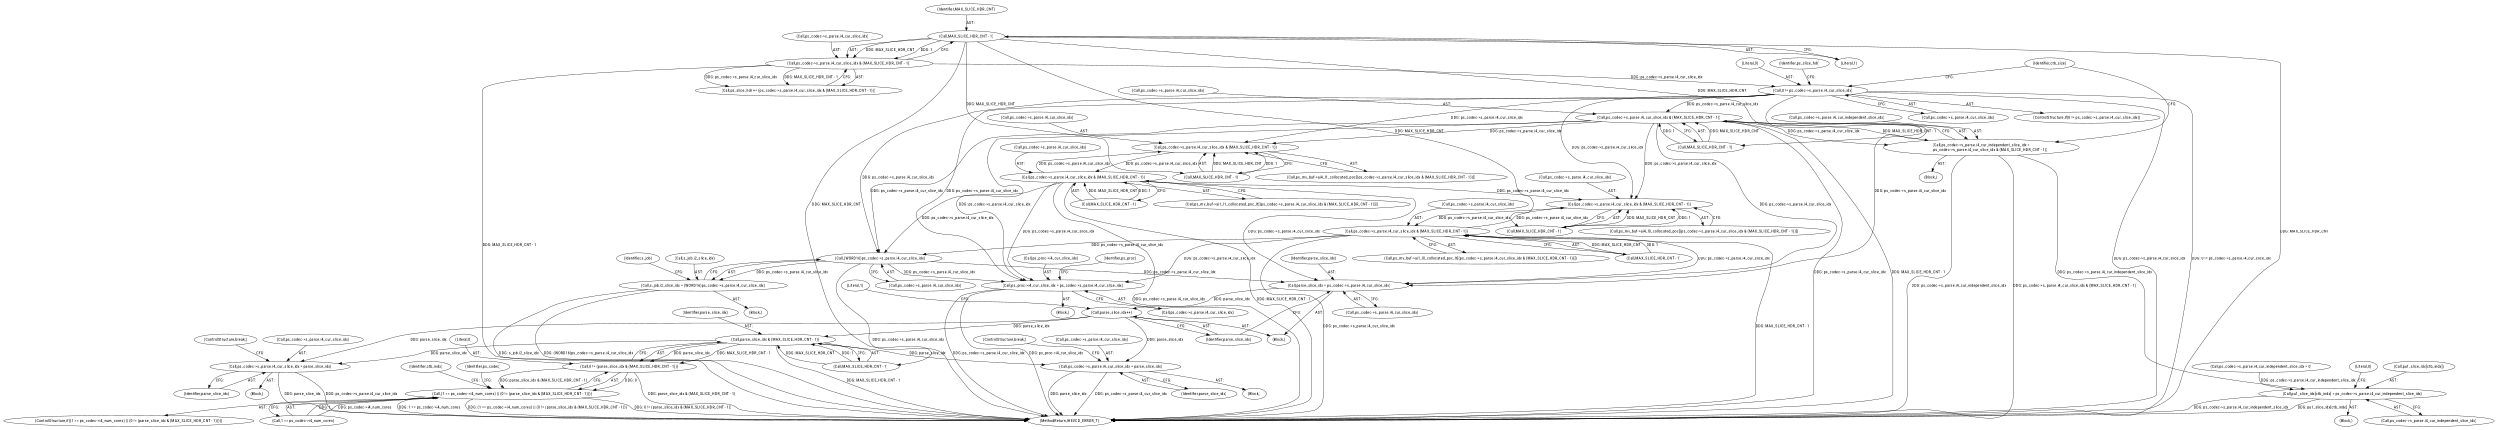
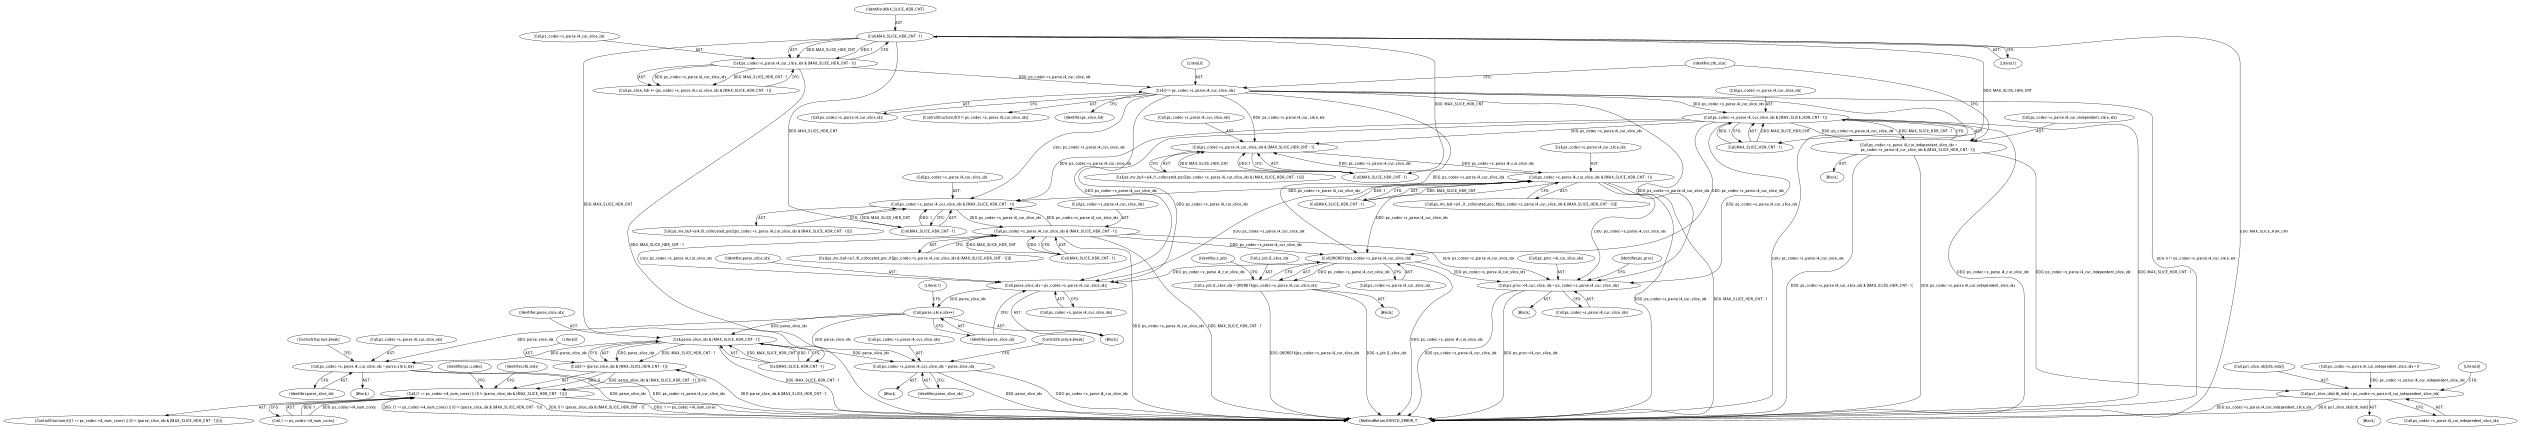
edge "(Identifier,ps_slice_hdr)" -> "(Call,0 != ps_codec->s_parse.i4_cur_slice_idx)": reversed
